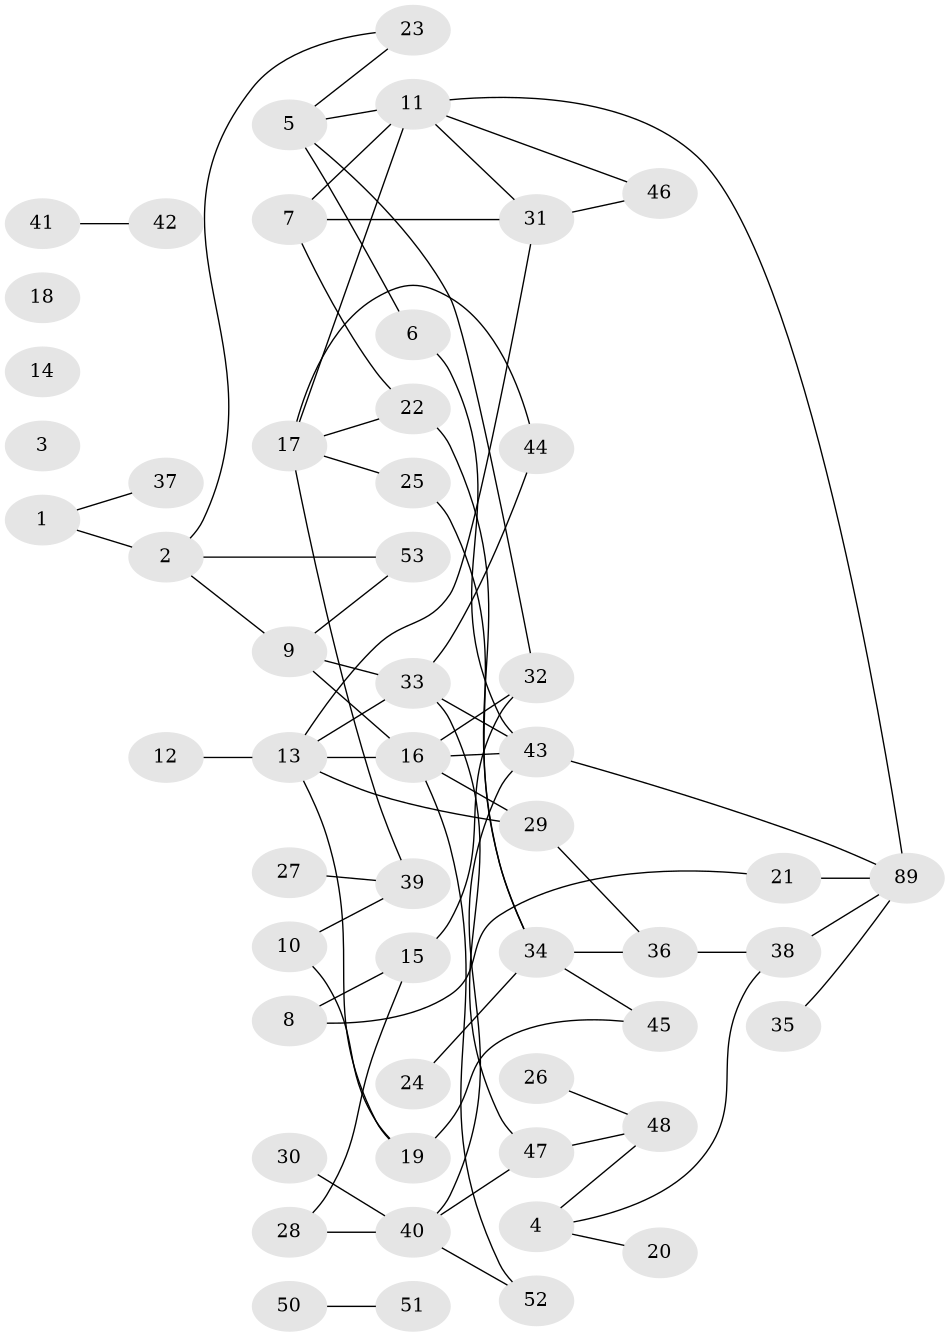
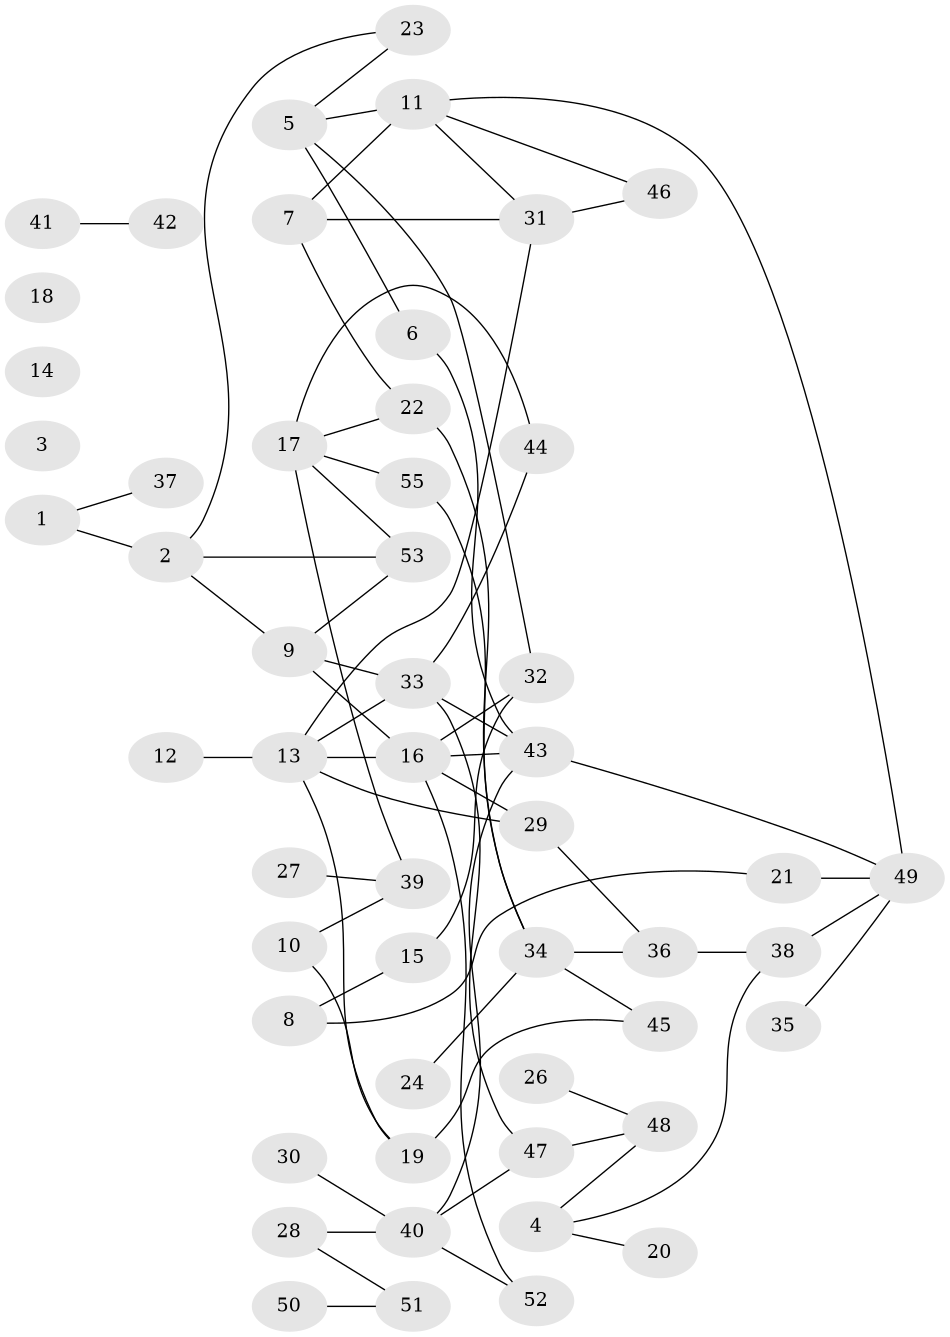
edge "11" -- "17": now "53" -- "17"
node "25": label "25" -> "55"
node "89": label "89" -> "49"
edge "15" -- "28": now "51" -- "28"
